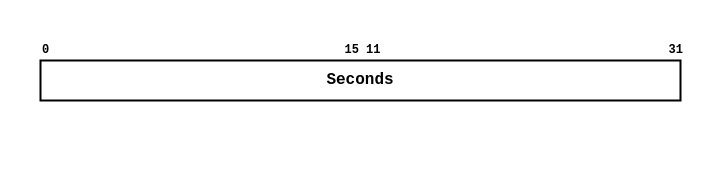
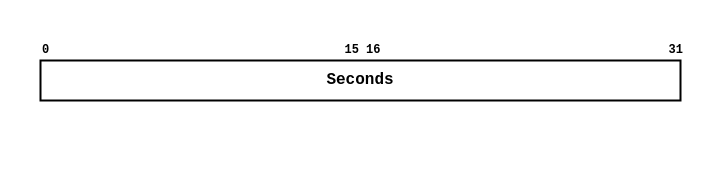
node "0 15 11 31": label "0 15 11 31" -> "0 15 16 31"
